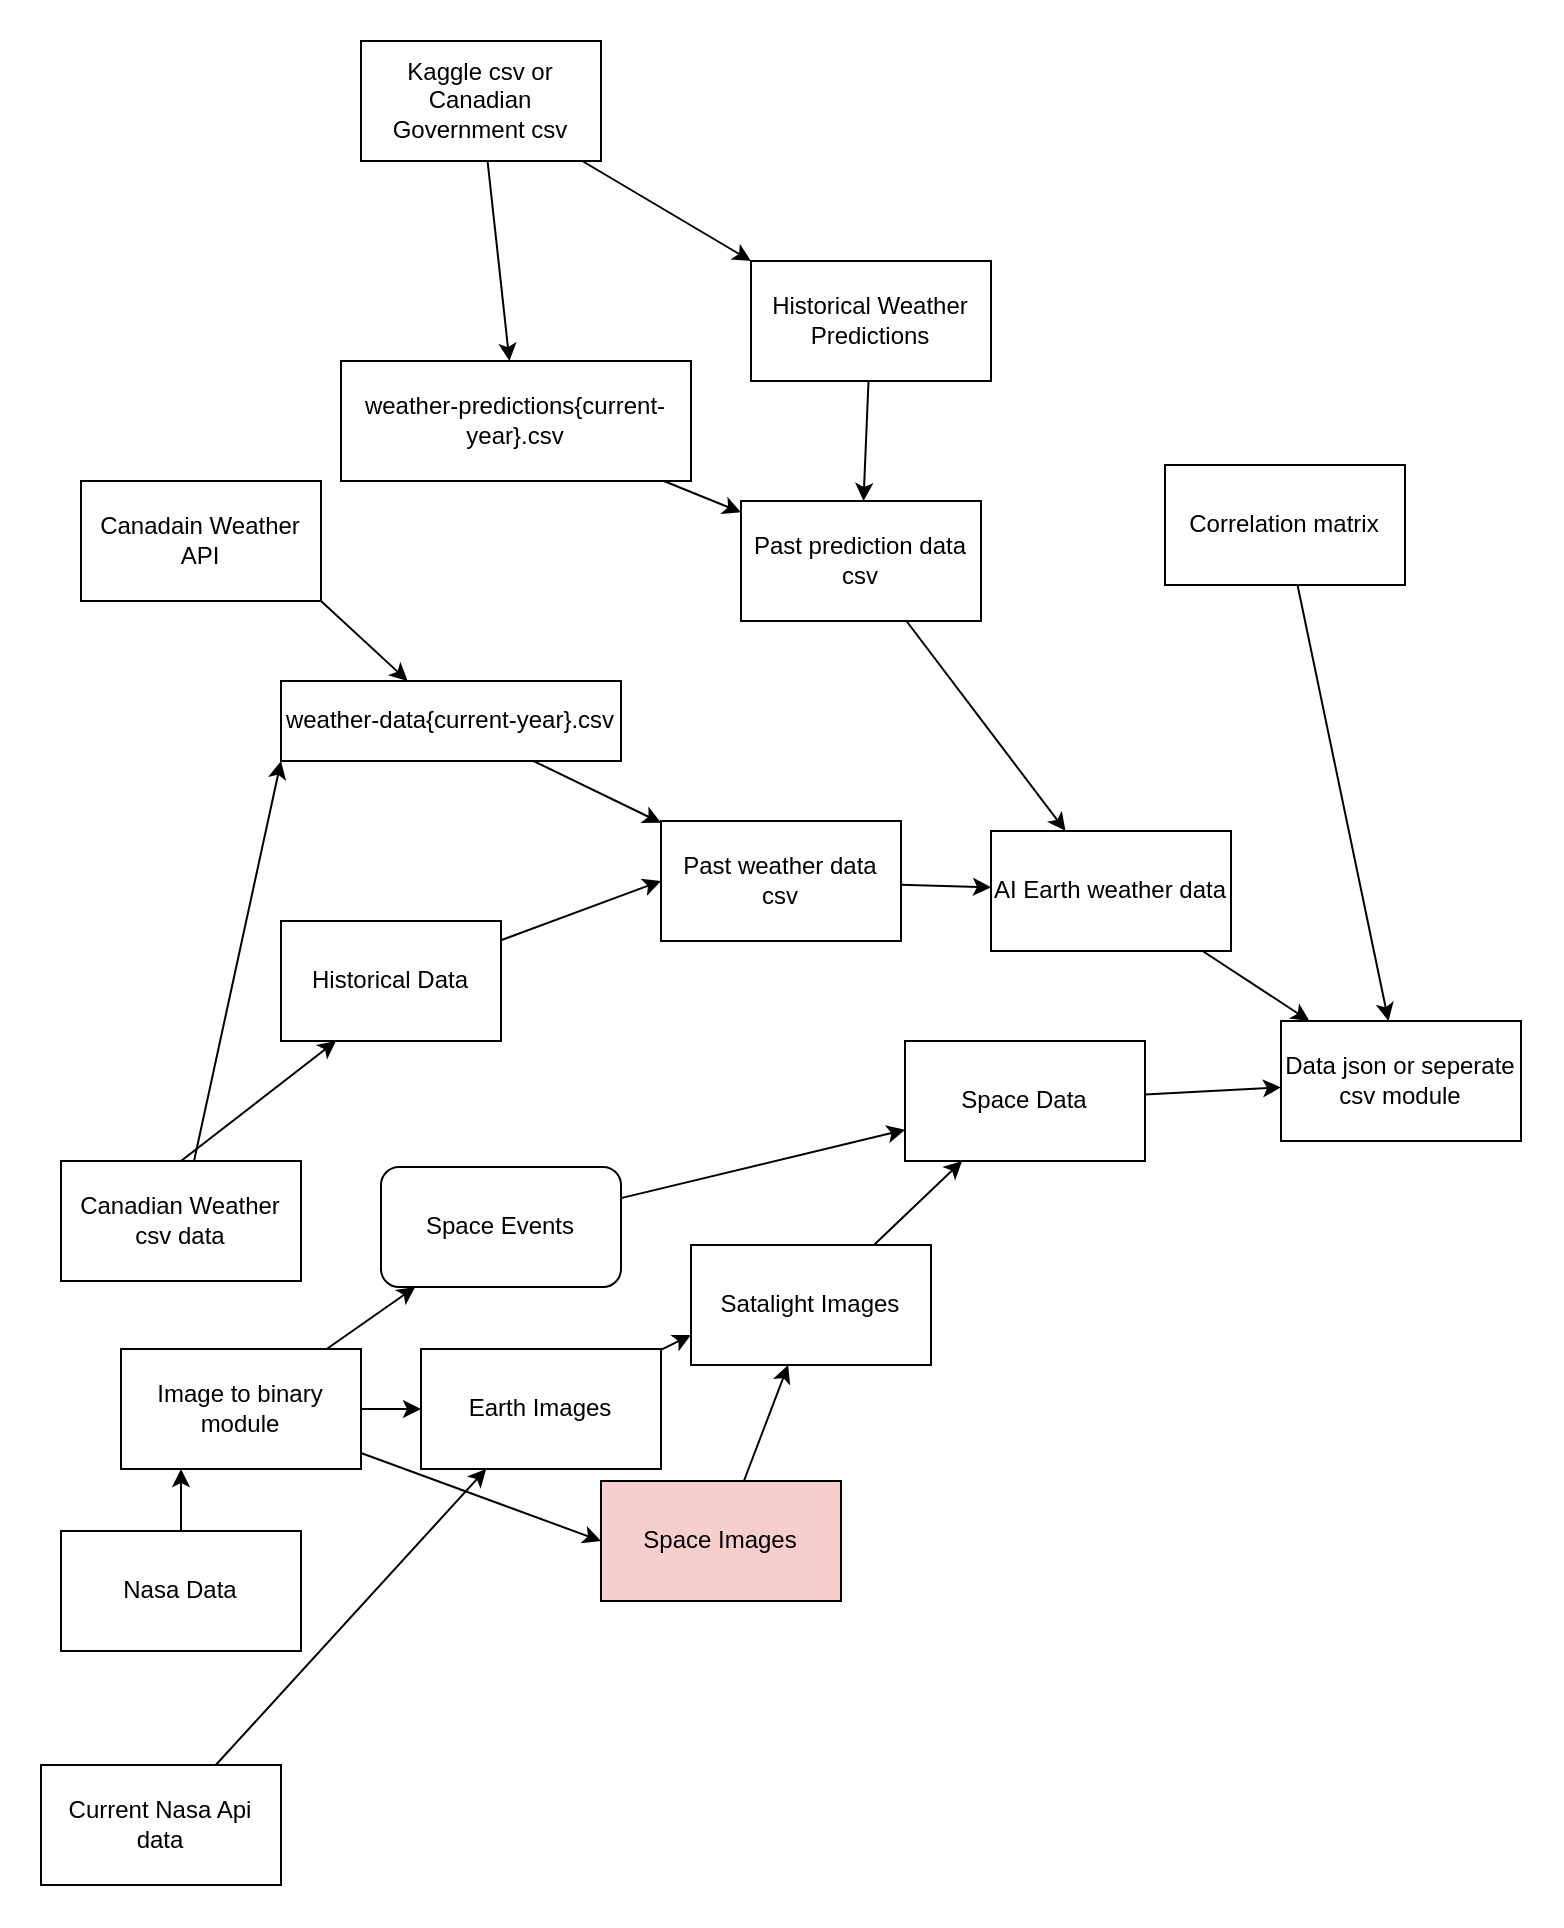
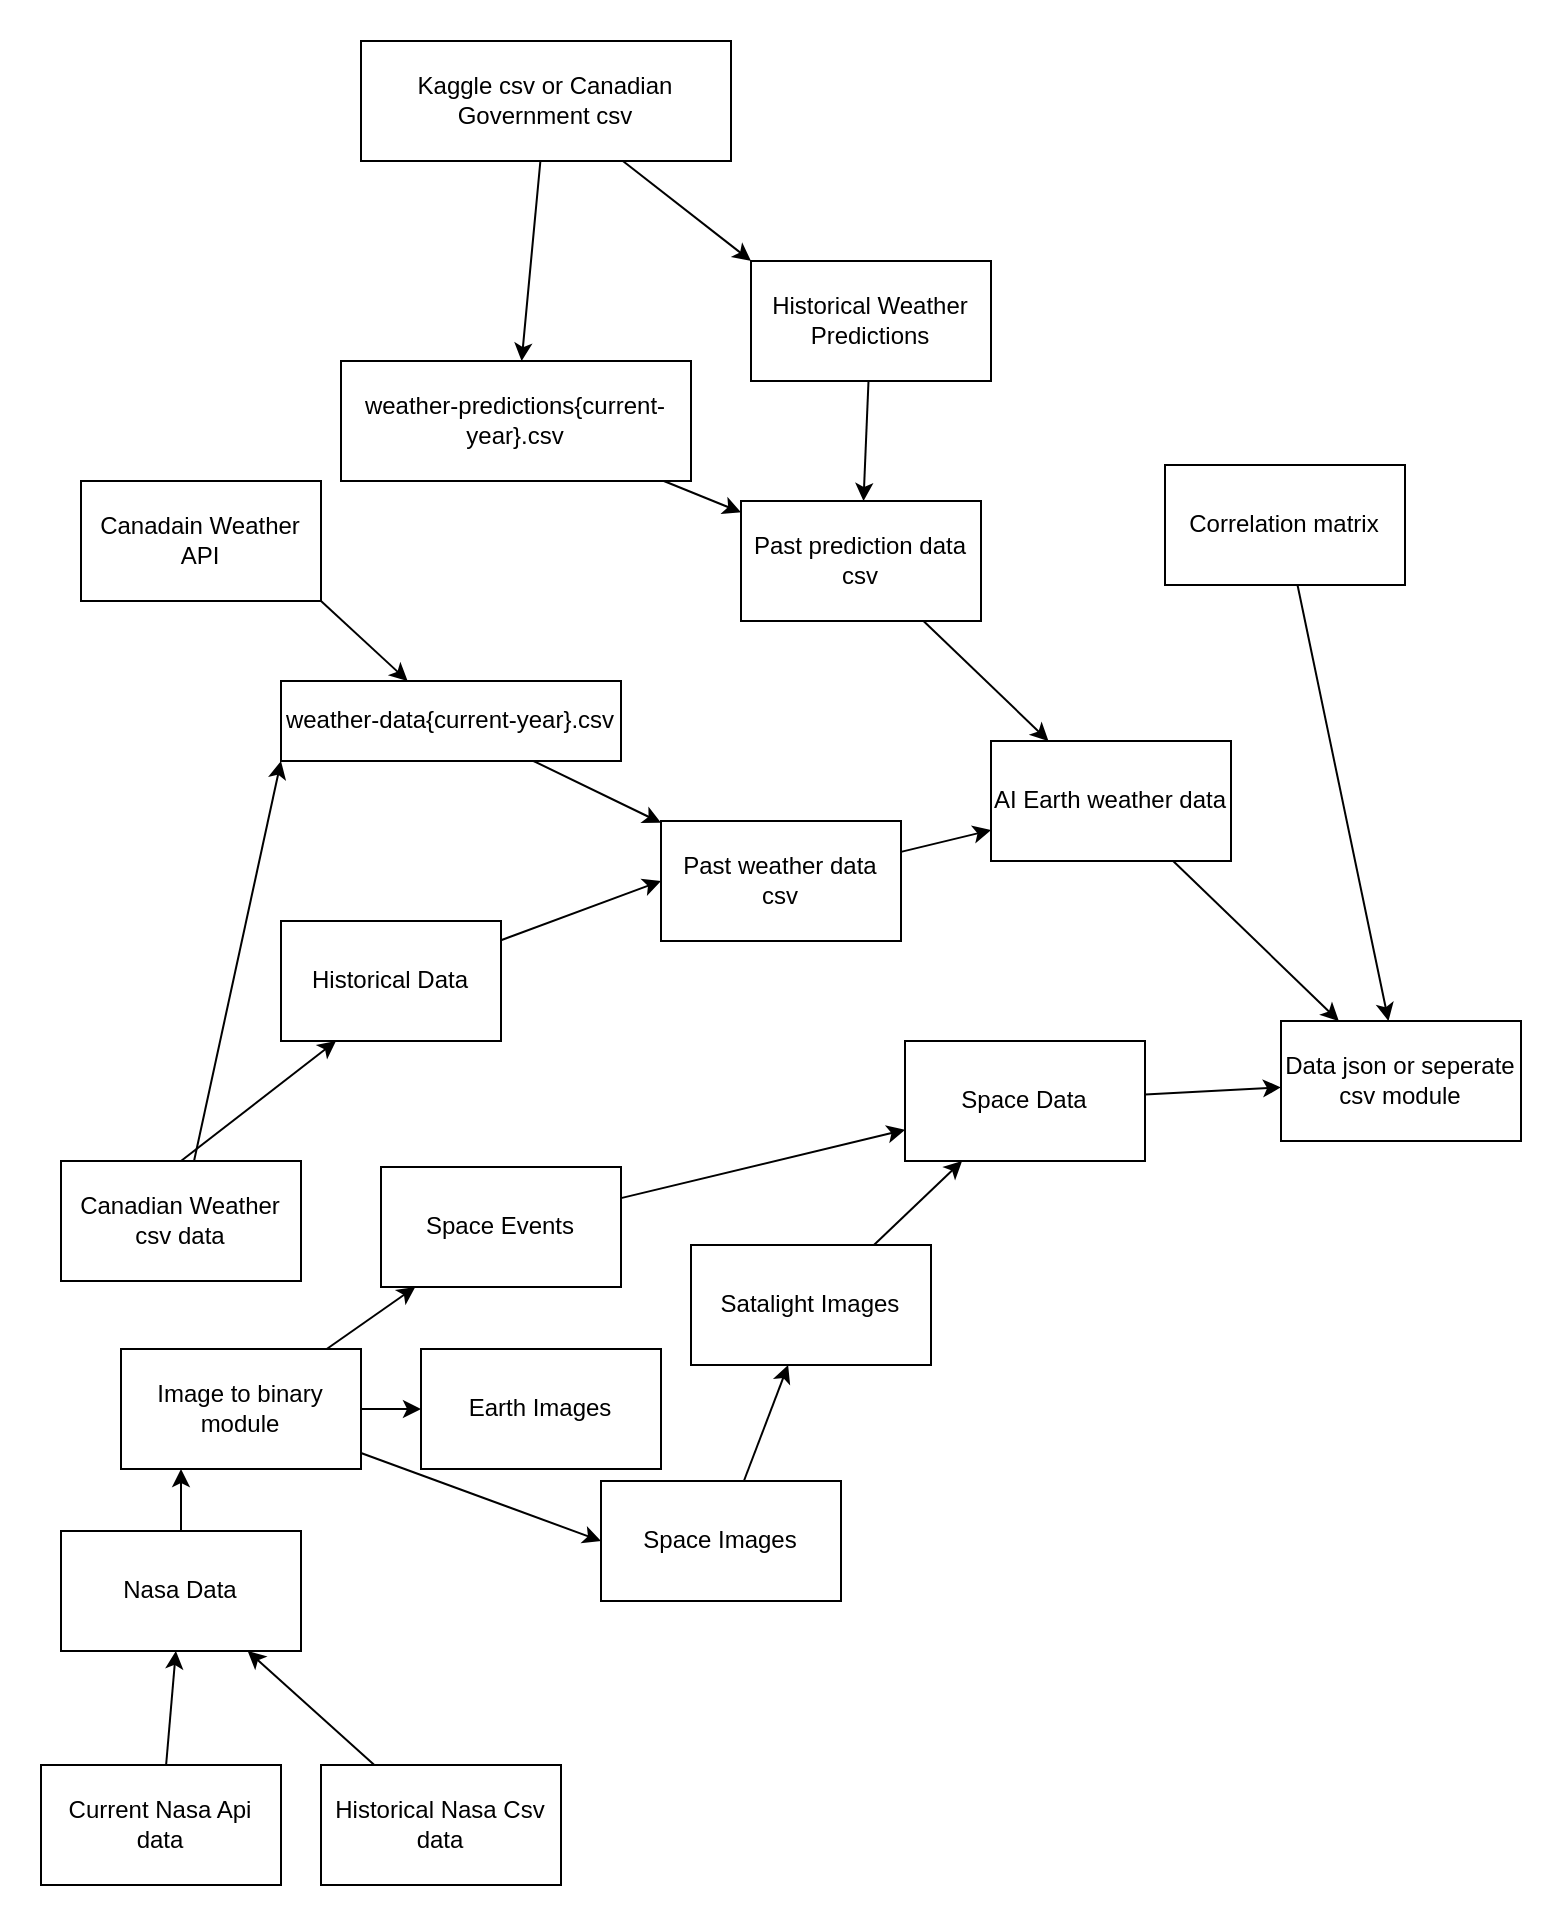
node "Kaggle csv or Canadian Government csv": size 240x120 -> 370x120
node "AI Earth weather data": moved (1111, 891) -> (1111, 801)
node "Space Events": shape rounded rectangle -> rectangle
edge "Earth Images" -> "Satalight Images": removed
node "Space Images": fillcolor #f8cecc -> #ffffff
edge "Current Nasa Api data" -> "Earth Images": now "Current Nasa Api data" -> "Nasa Data"
edge "Historical Nasa Csv data" -> "Nasa Data": added
node "Historical Nasa Csv data": added
